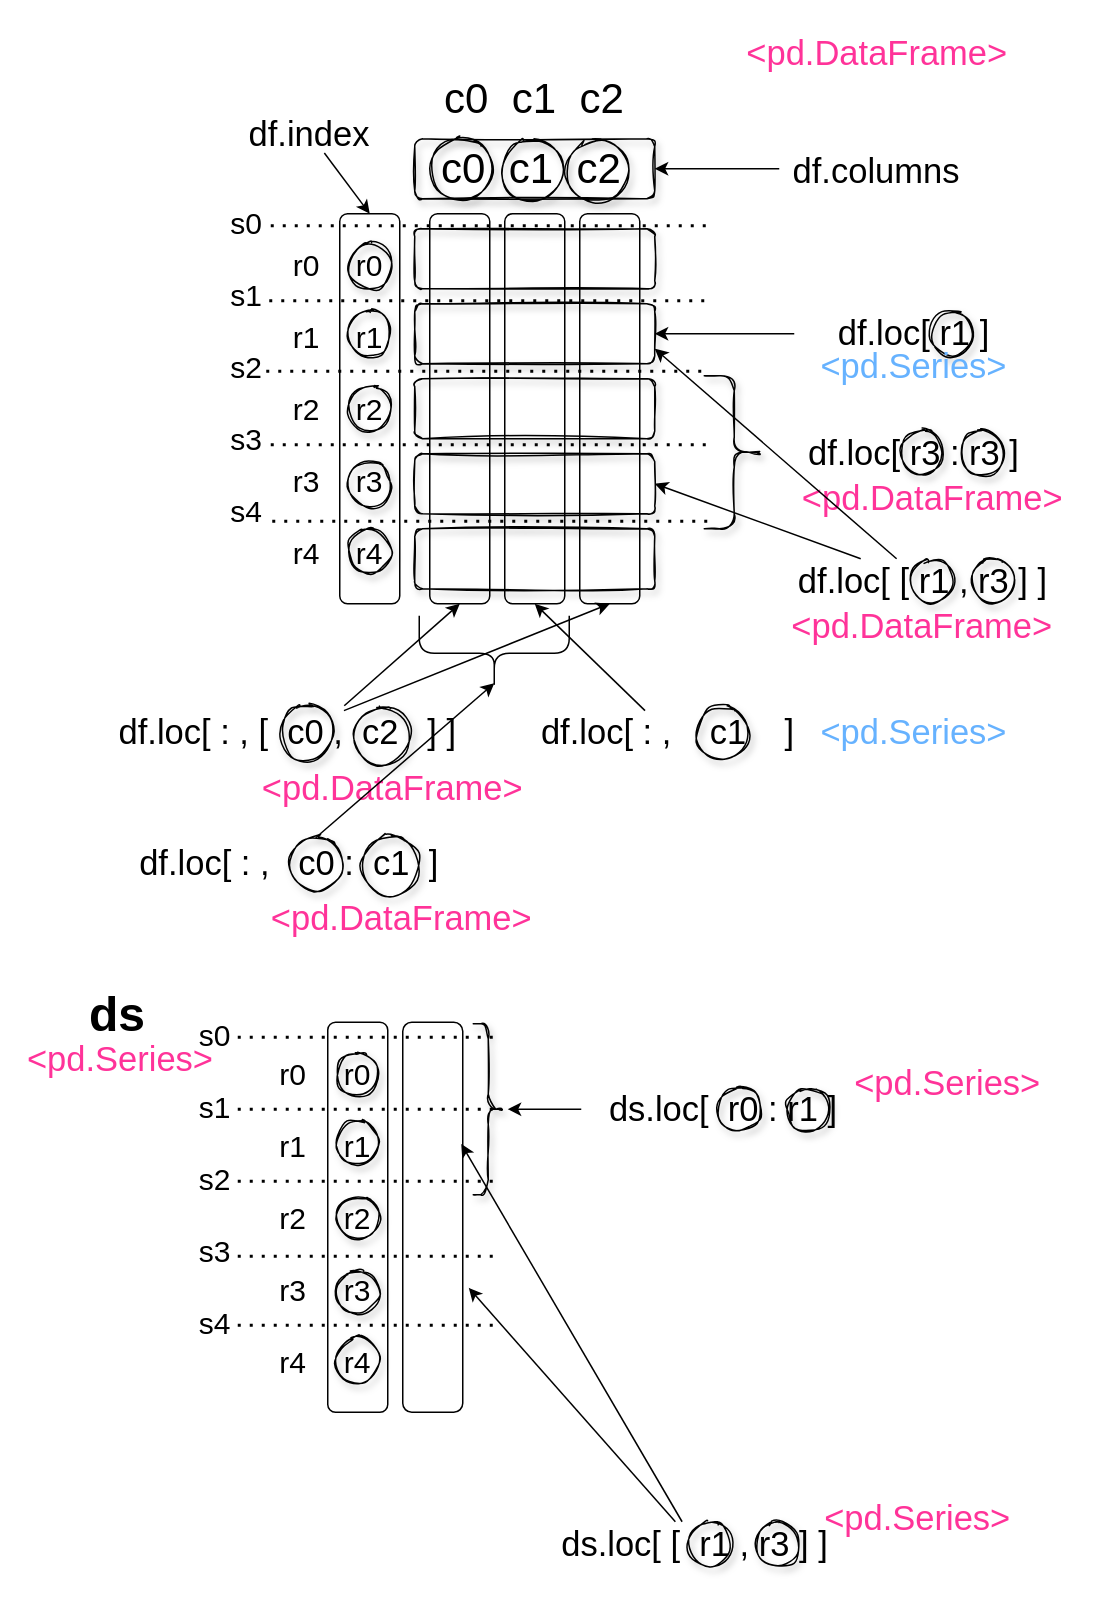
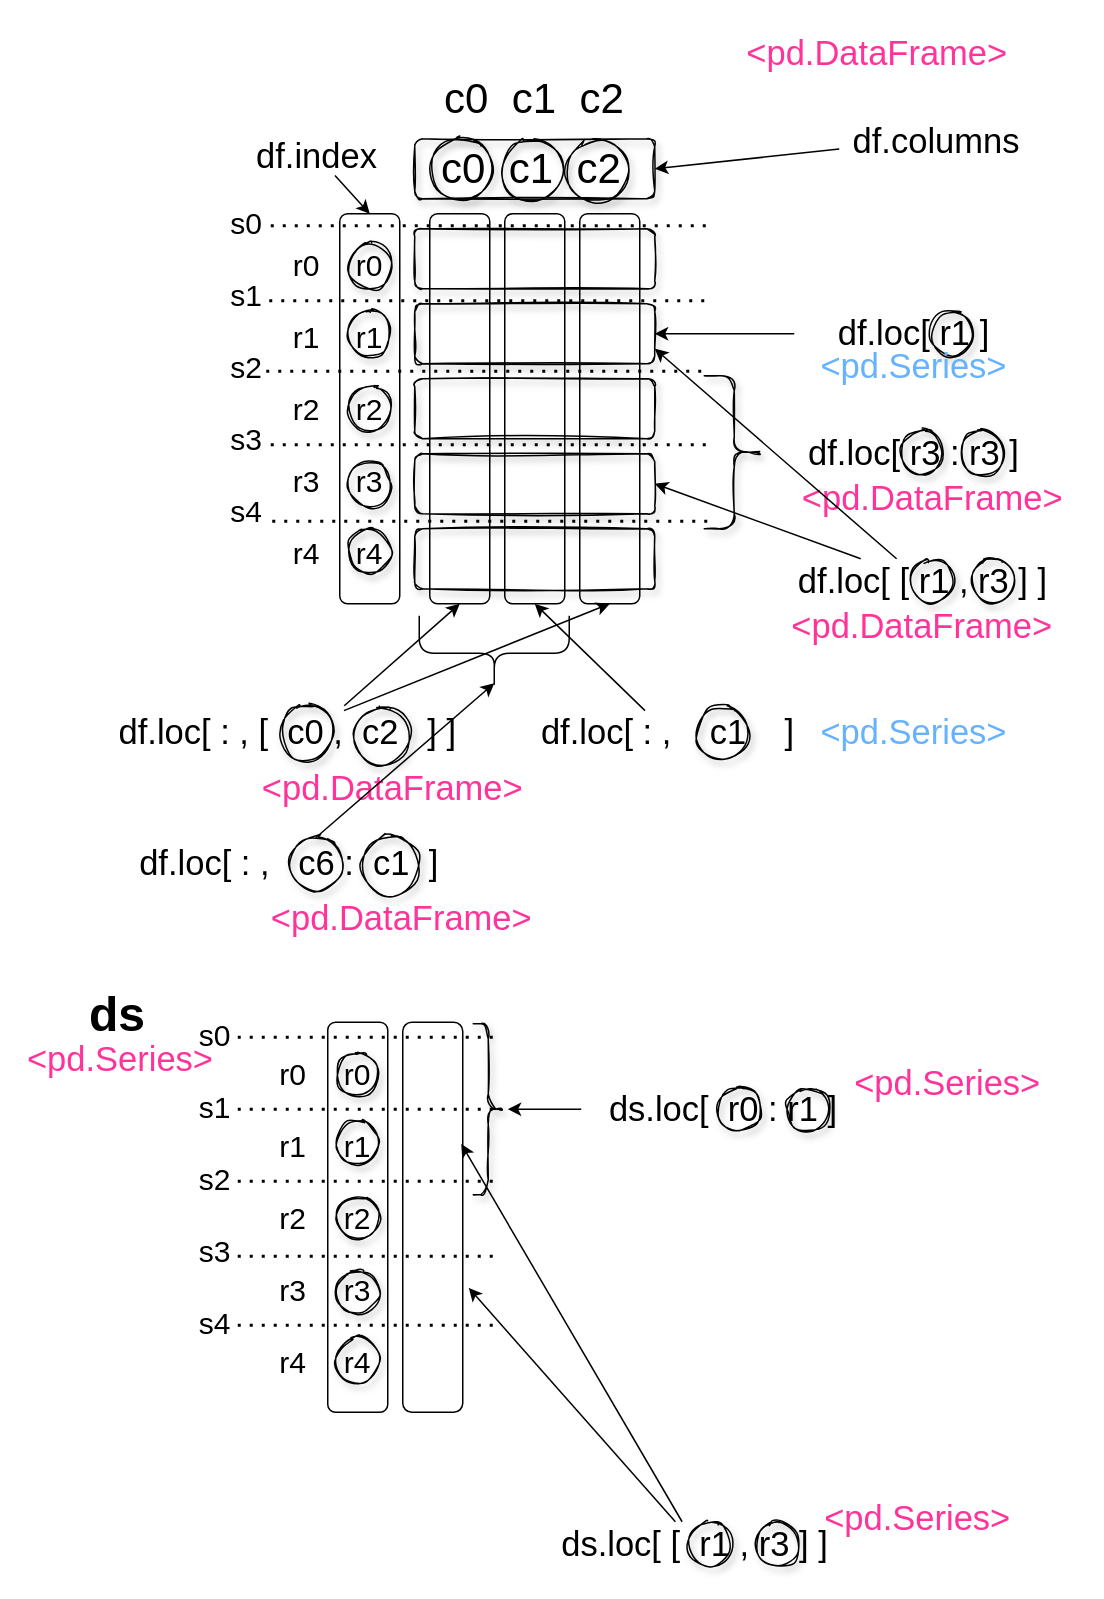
node "df.index": moved (310, 134) -> (317, 156)
node "df.columns": moved (877, 169) -> (937, 139)
node "df.loc[ : , c0 : c1 ]": label "df.loc[ : , c0 : c1 ]" -> "df.loc[ : , c6 : c1 ]"
